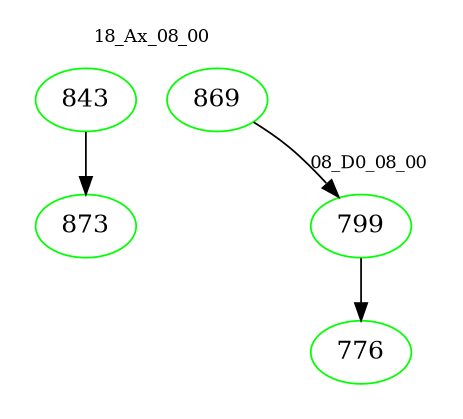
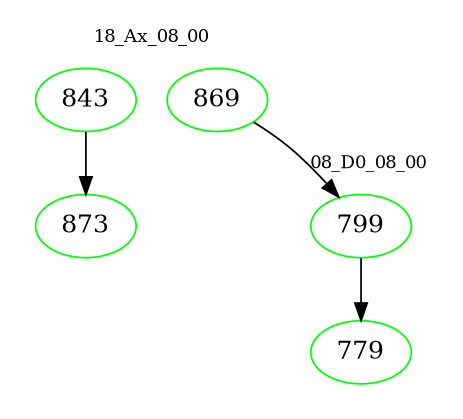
node "776": label "776" -> "779"
